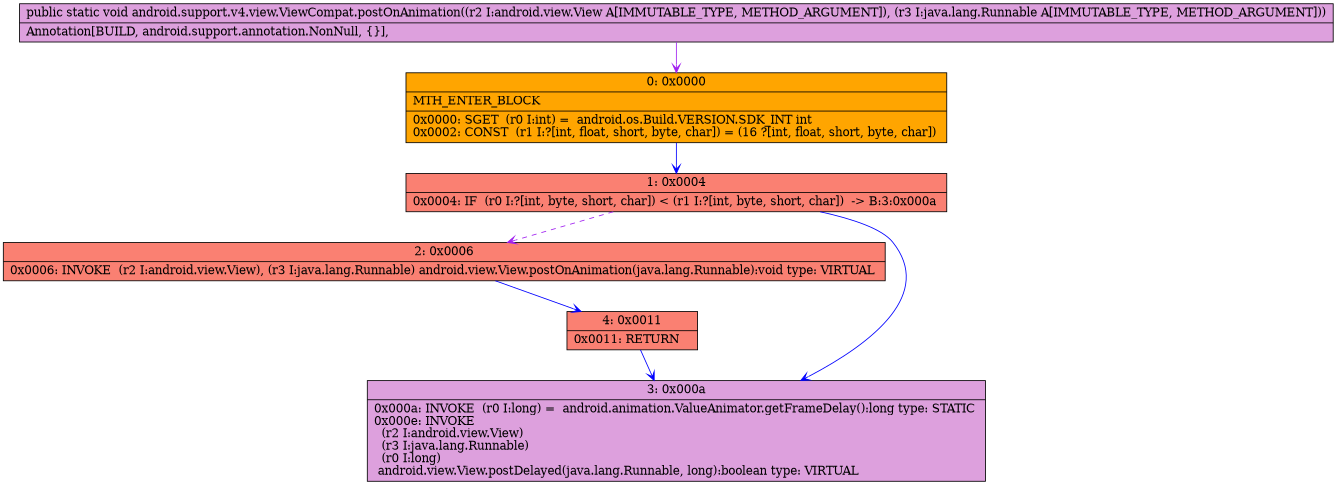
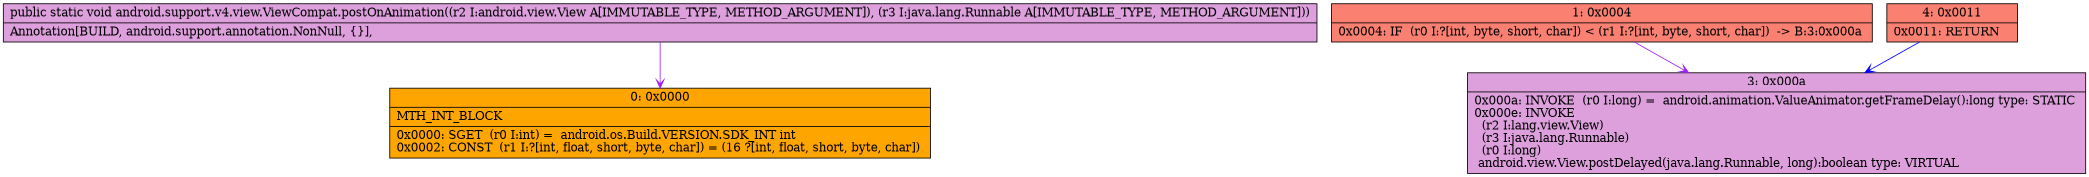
node "0: 0x0000": text "MTH_ENTER_BLOCK" -> "MTH_INT_BLOCK"
edge "0: 0x0000" -> "1: 0x0004": removed
node "2: 0x0006": removed
edge "1: 0x0004" -> "3: 0x000a": color blue -> purple
node "3: 0x000a": text "(r2 I:android.view.View)" -> "(r2 I:lang.view.View)"
